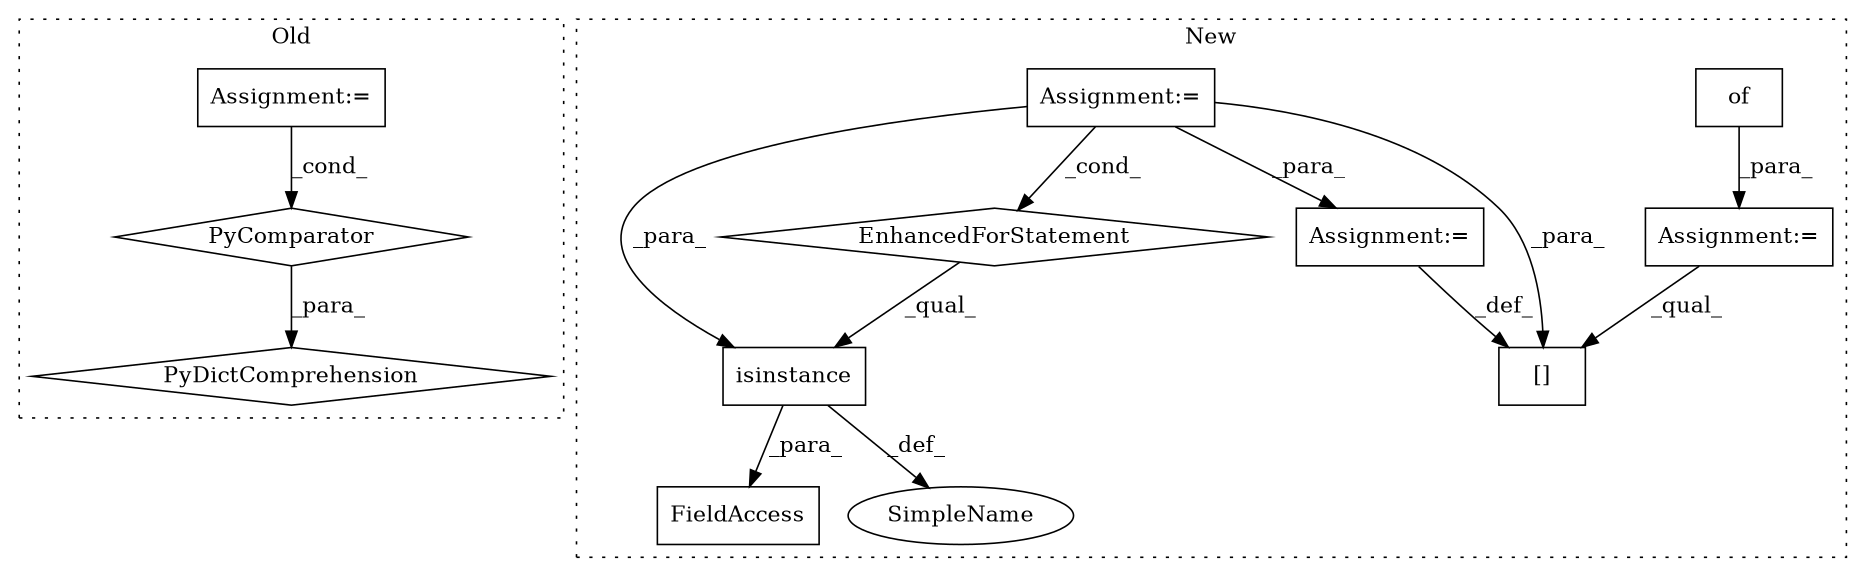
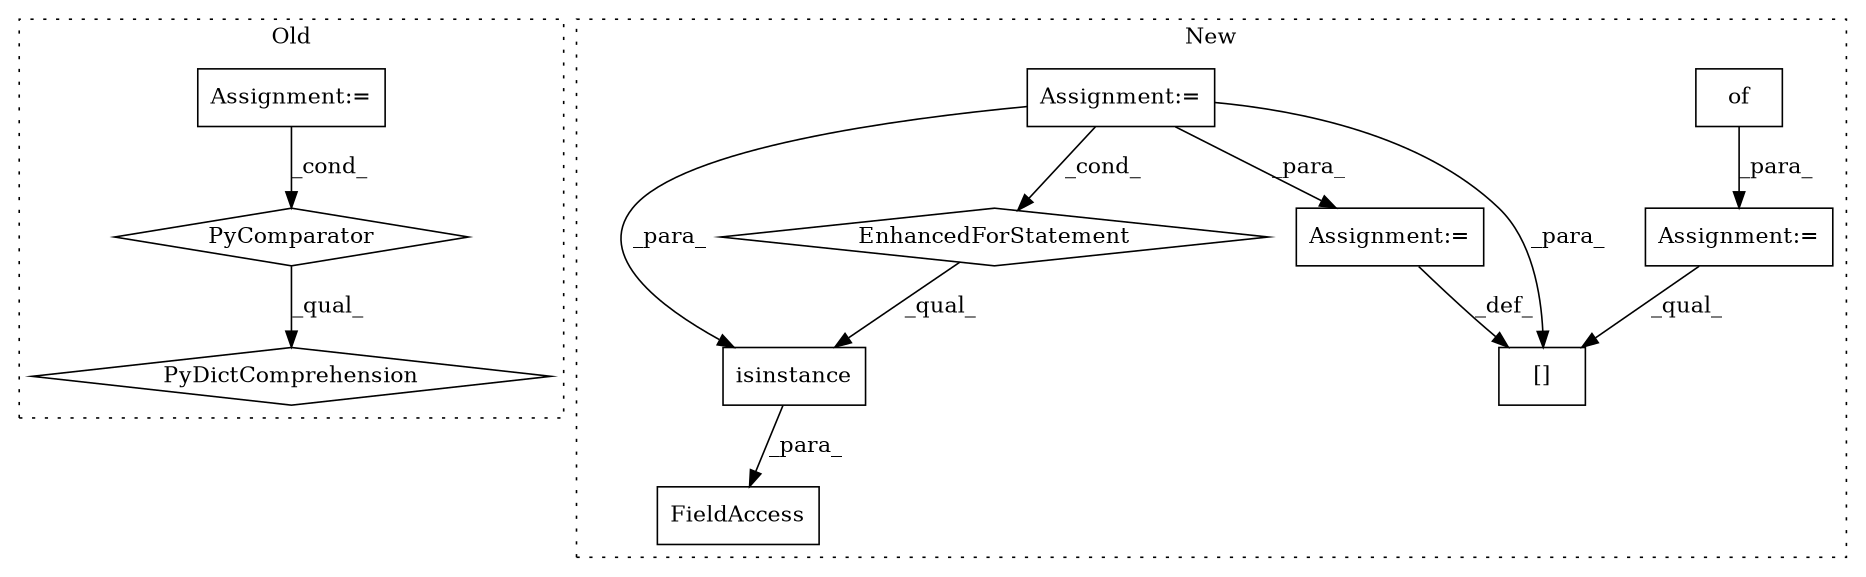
edge "PyComparator" -> "PyDictComprehension": label "_para_" -> "_qual_"
node "SimpleName": removed
